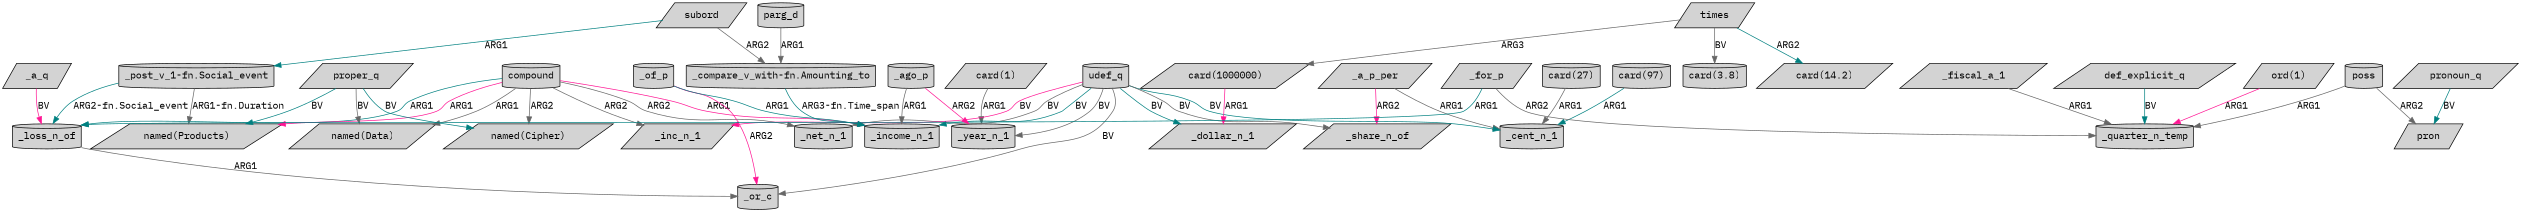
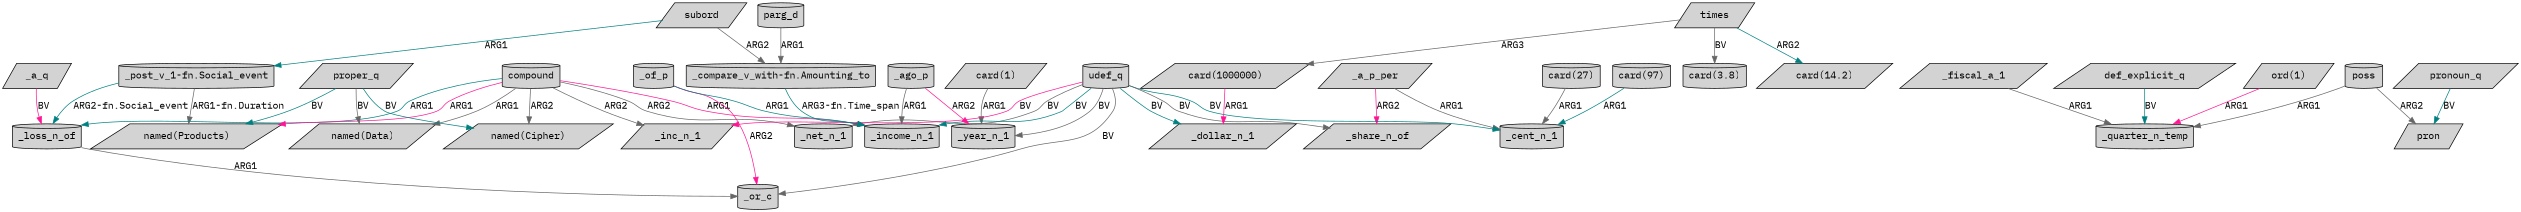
node "_for_p": removed
